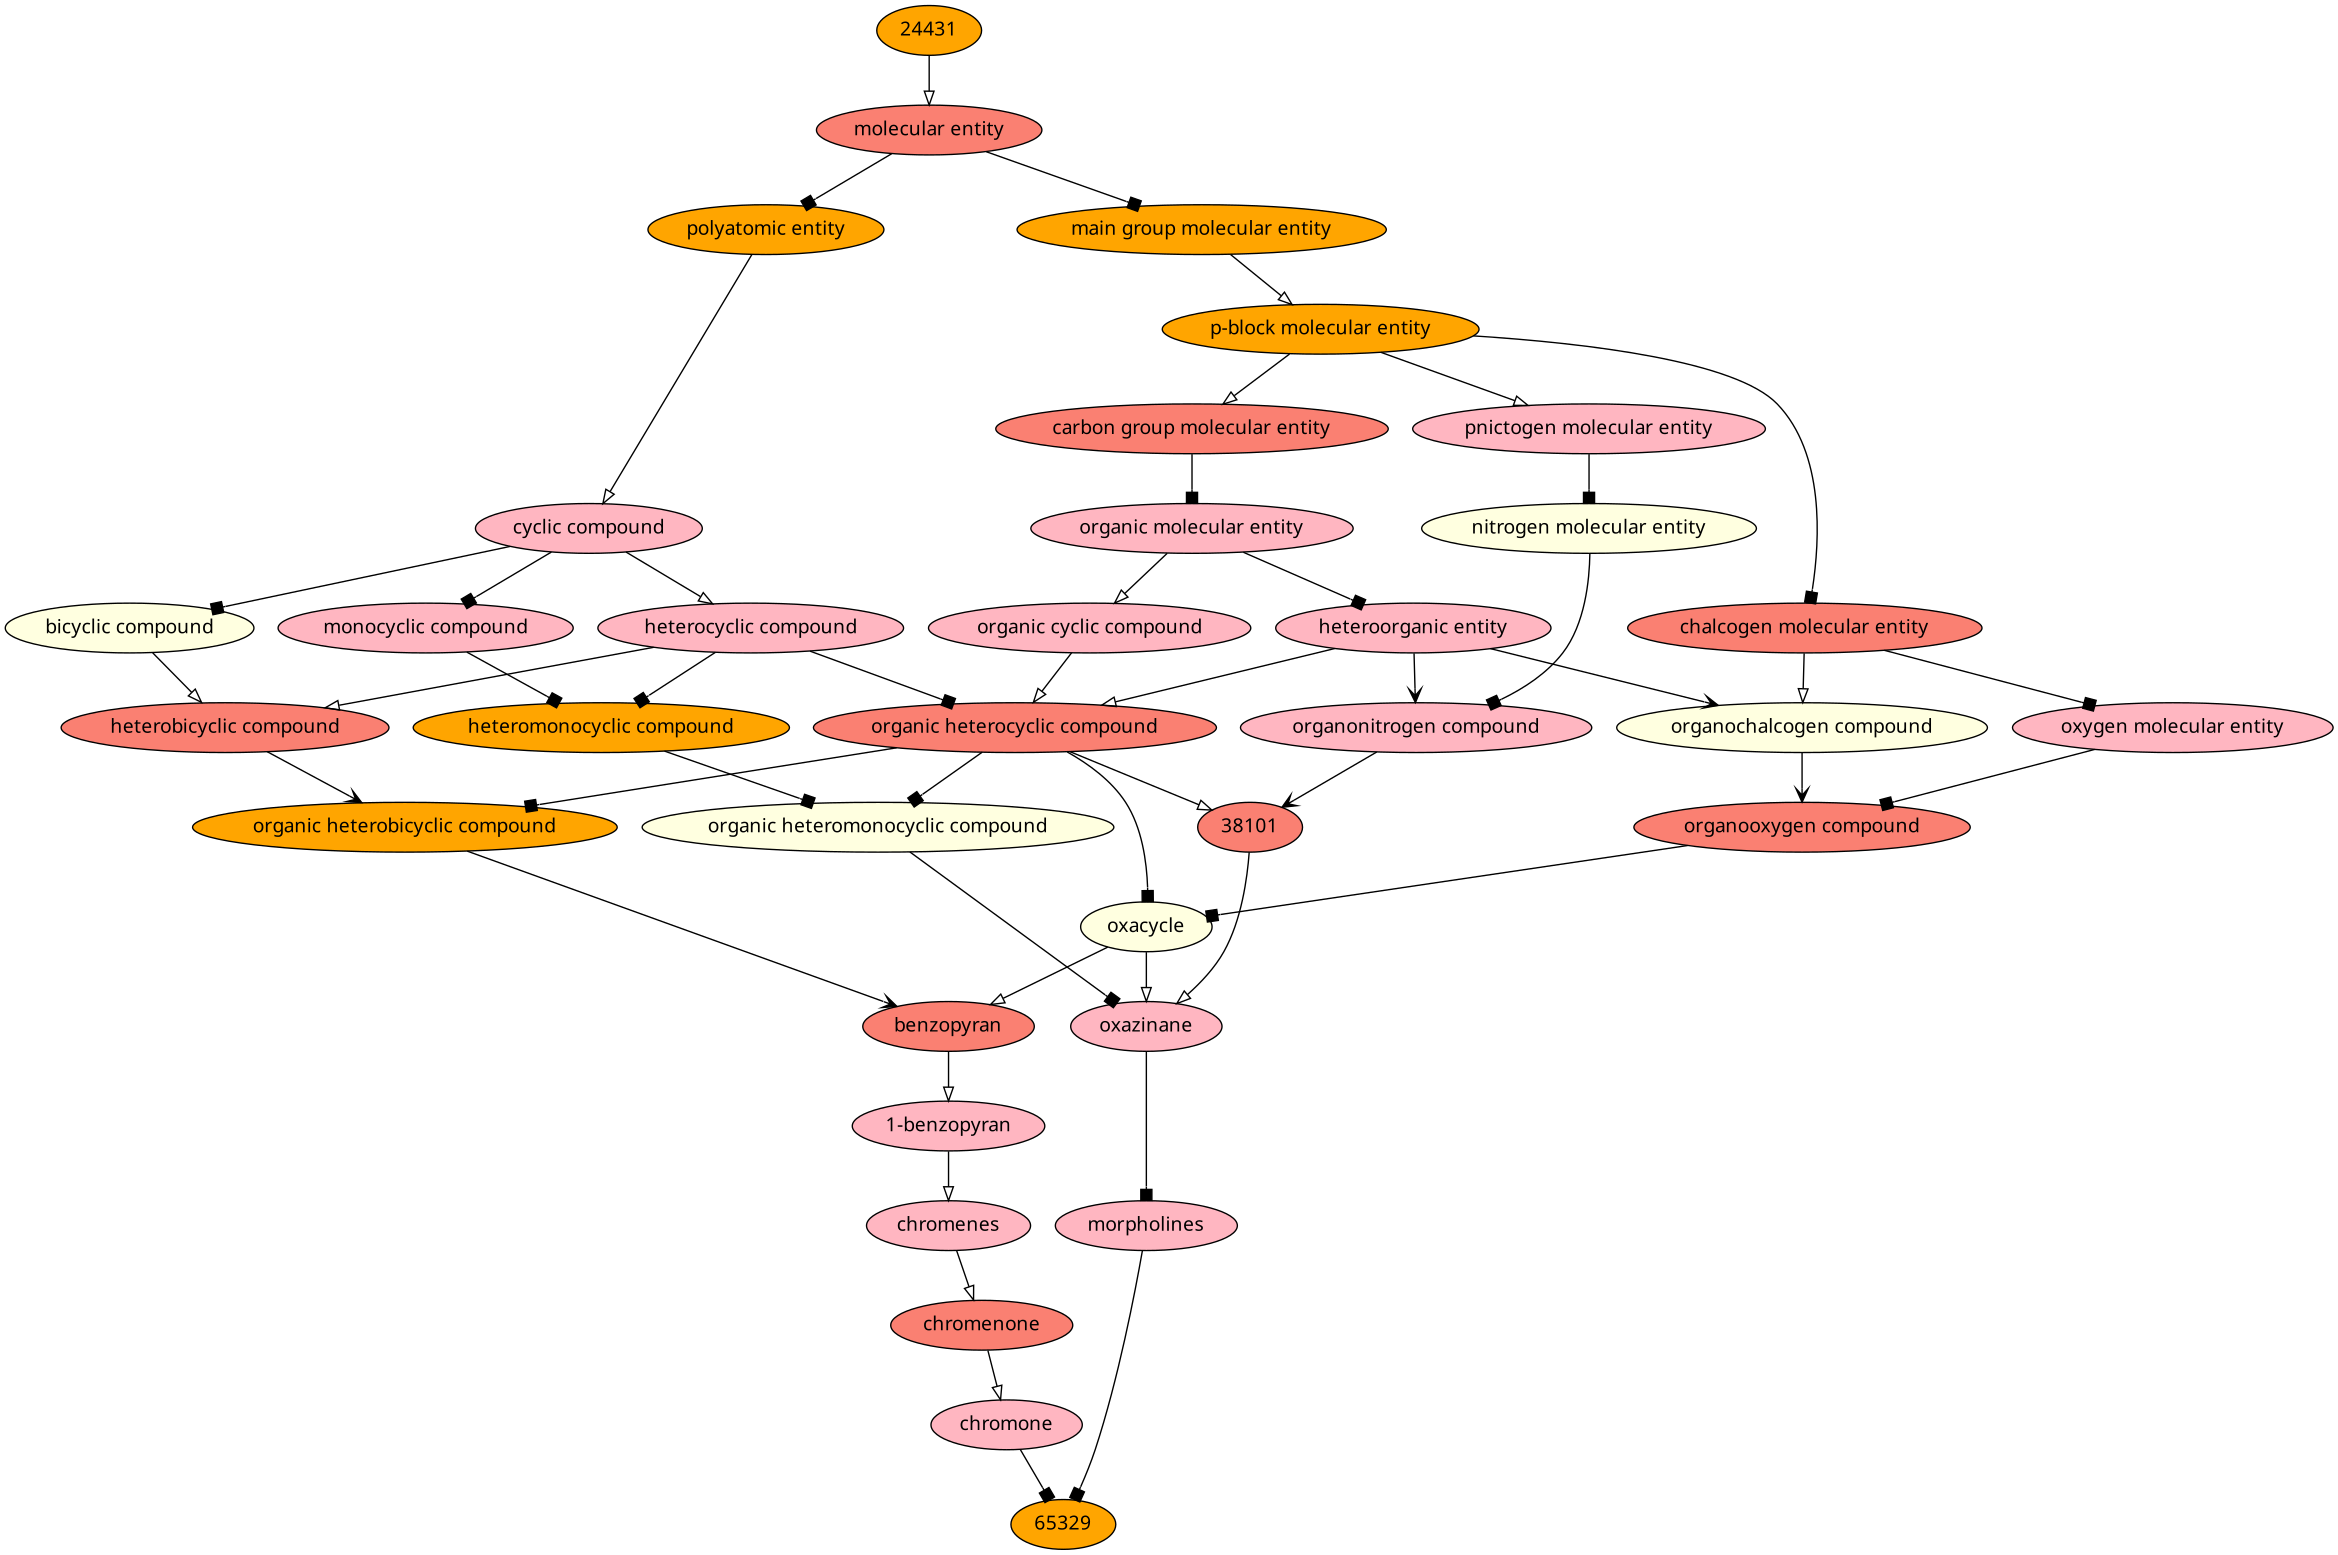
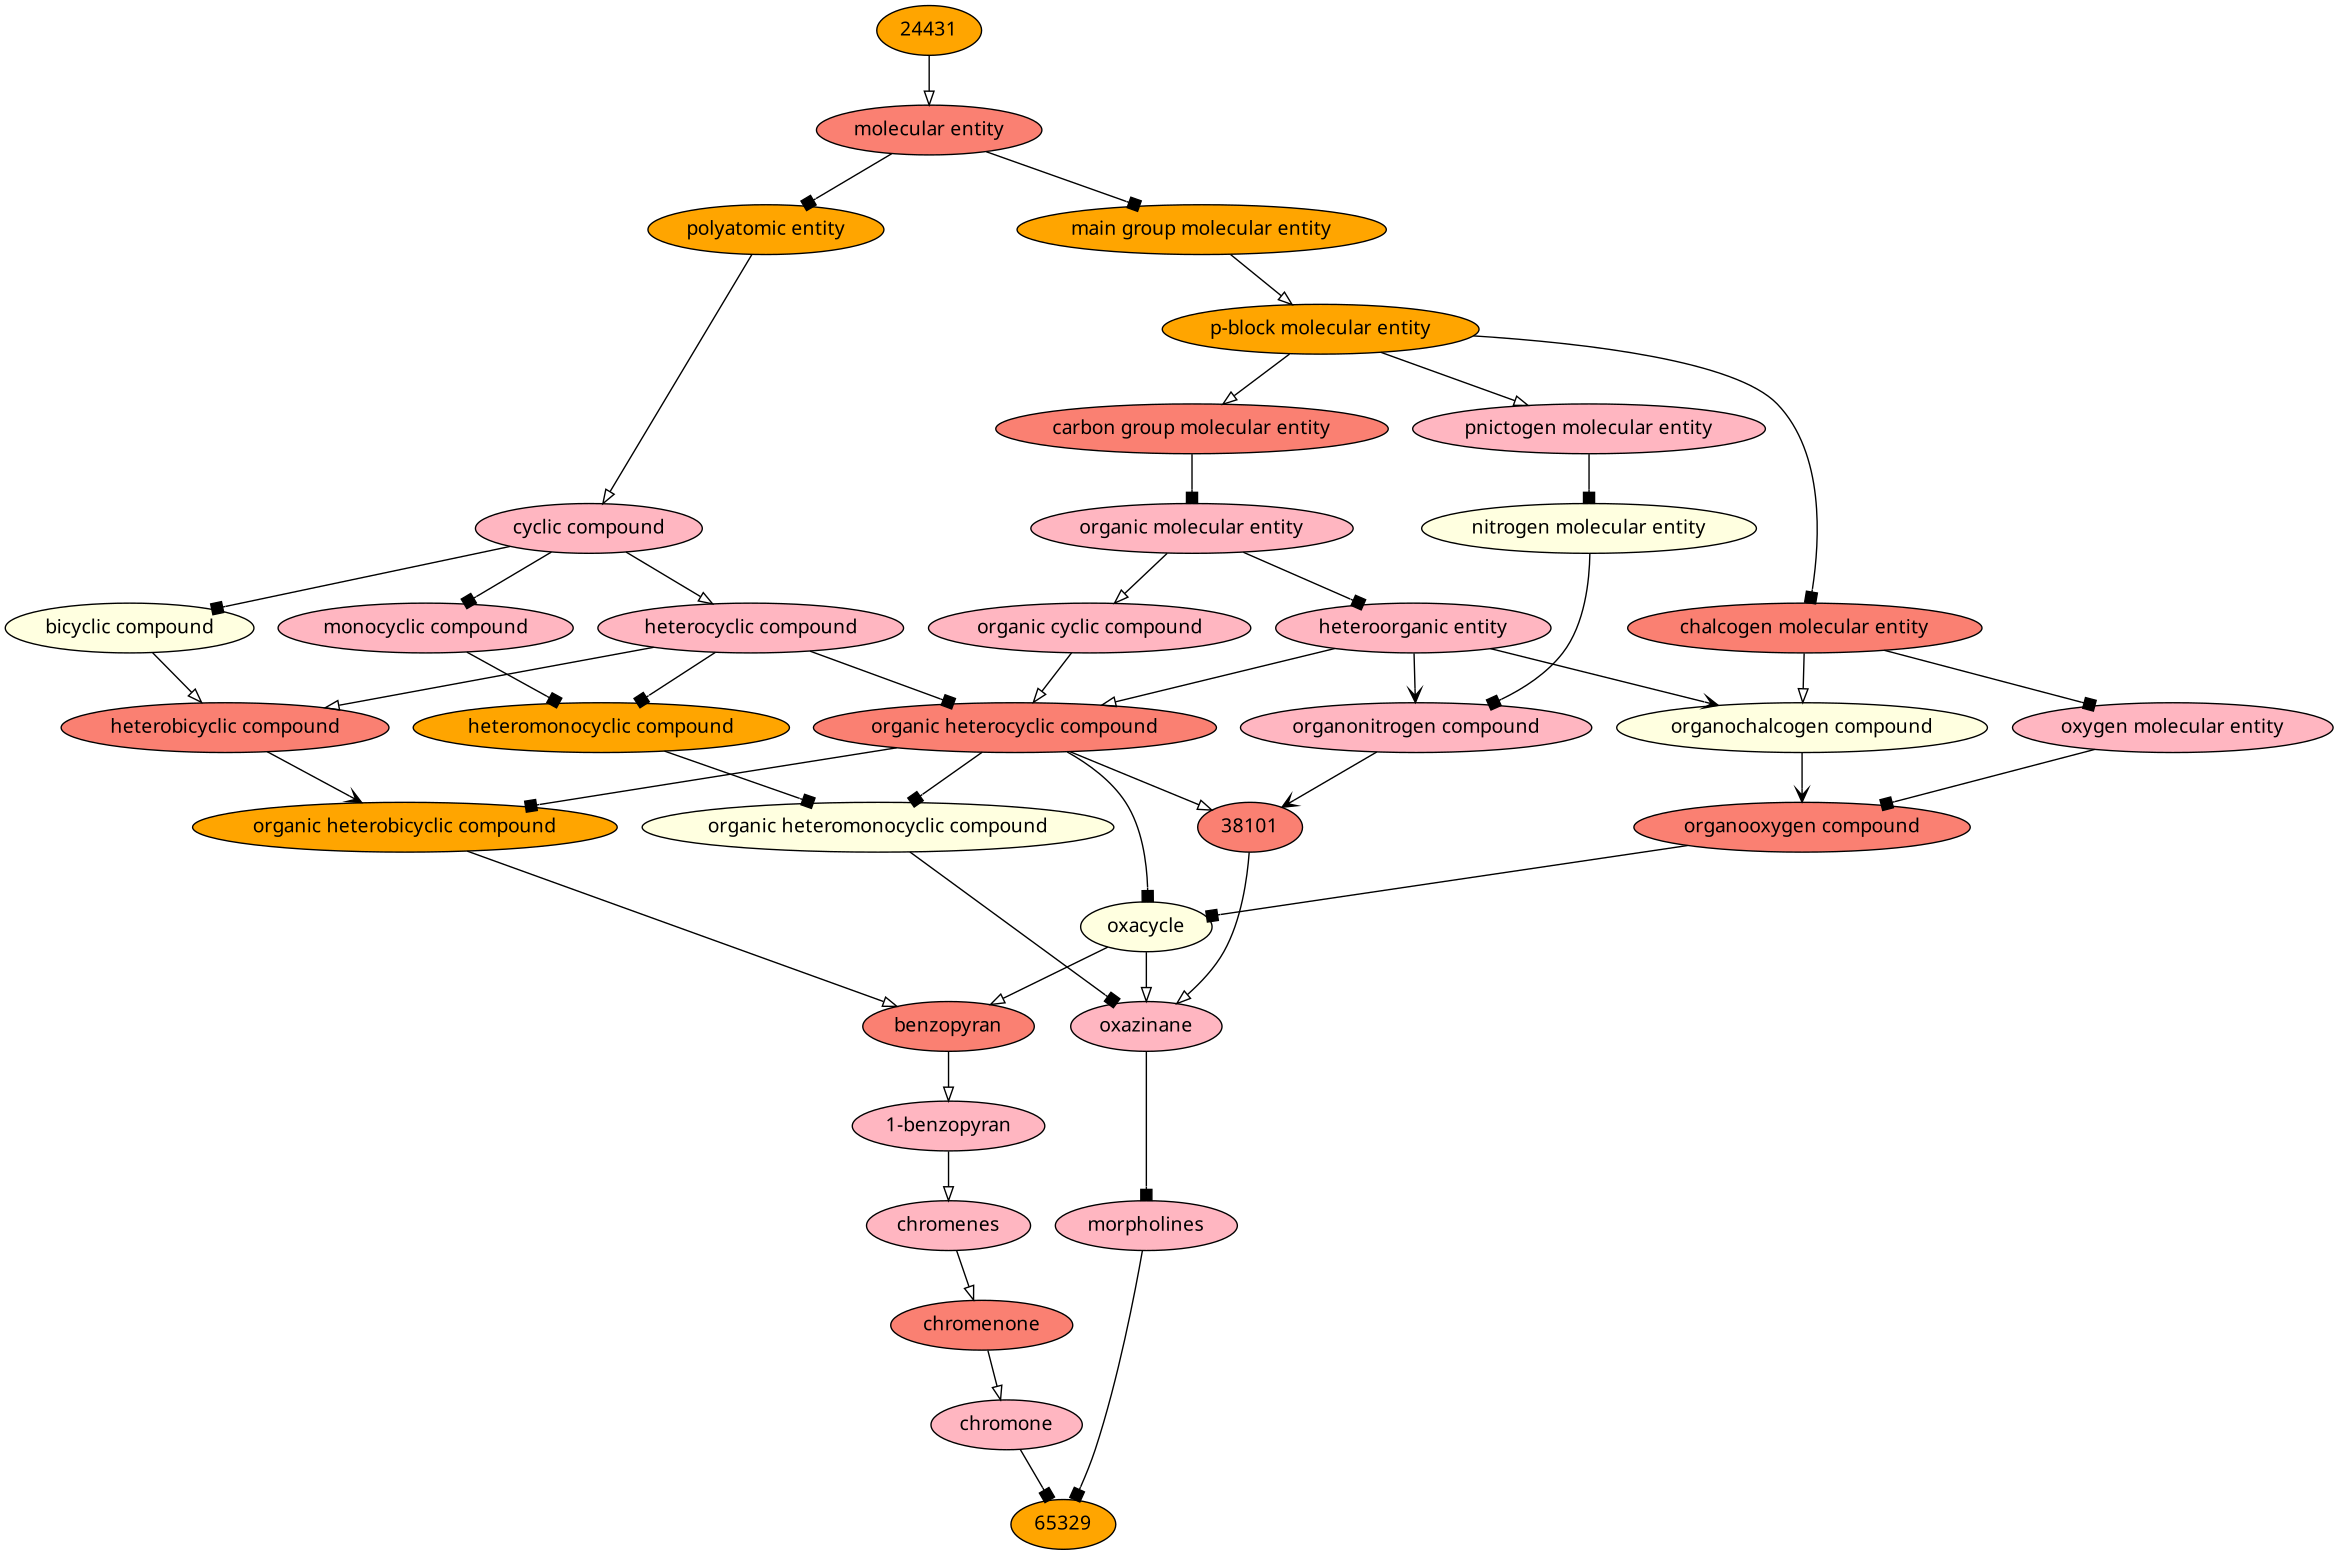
edge "organic heterobicyclic compound" -> "benzopyran": arrowhead vee -> onormal
